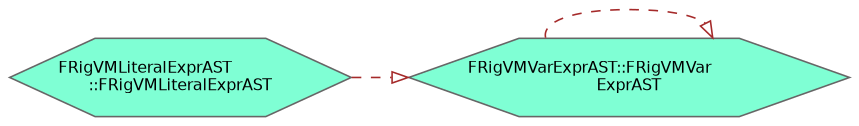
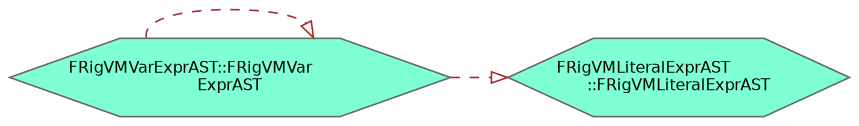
edge "FRigVMLiteralExprAST ::FRigVMLiteralExprAST" -> "FRigVMVarExprAST::FRigVMVar ExprAST": reversed
